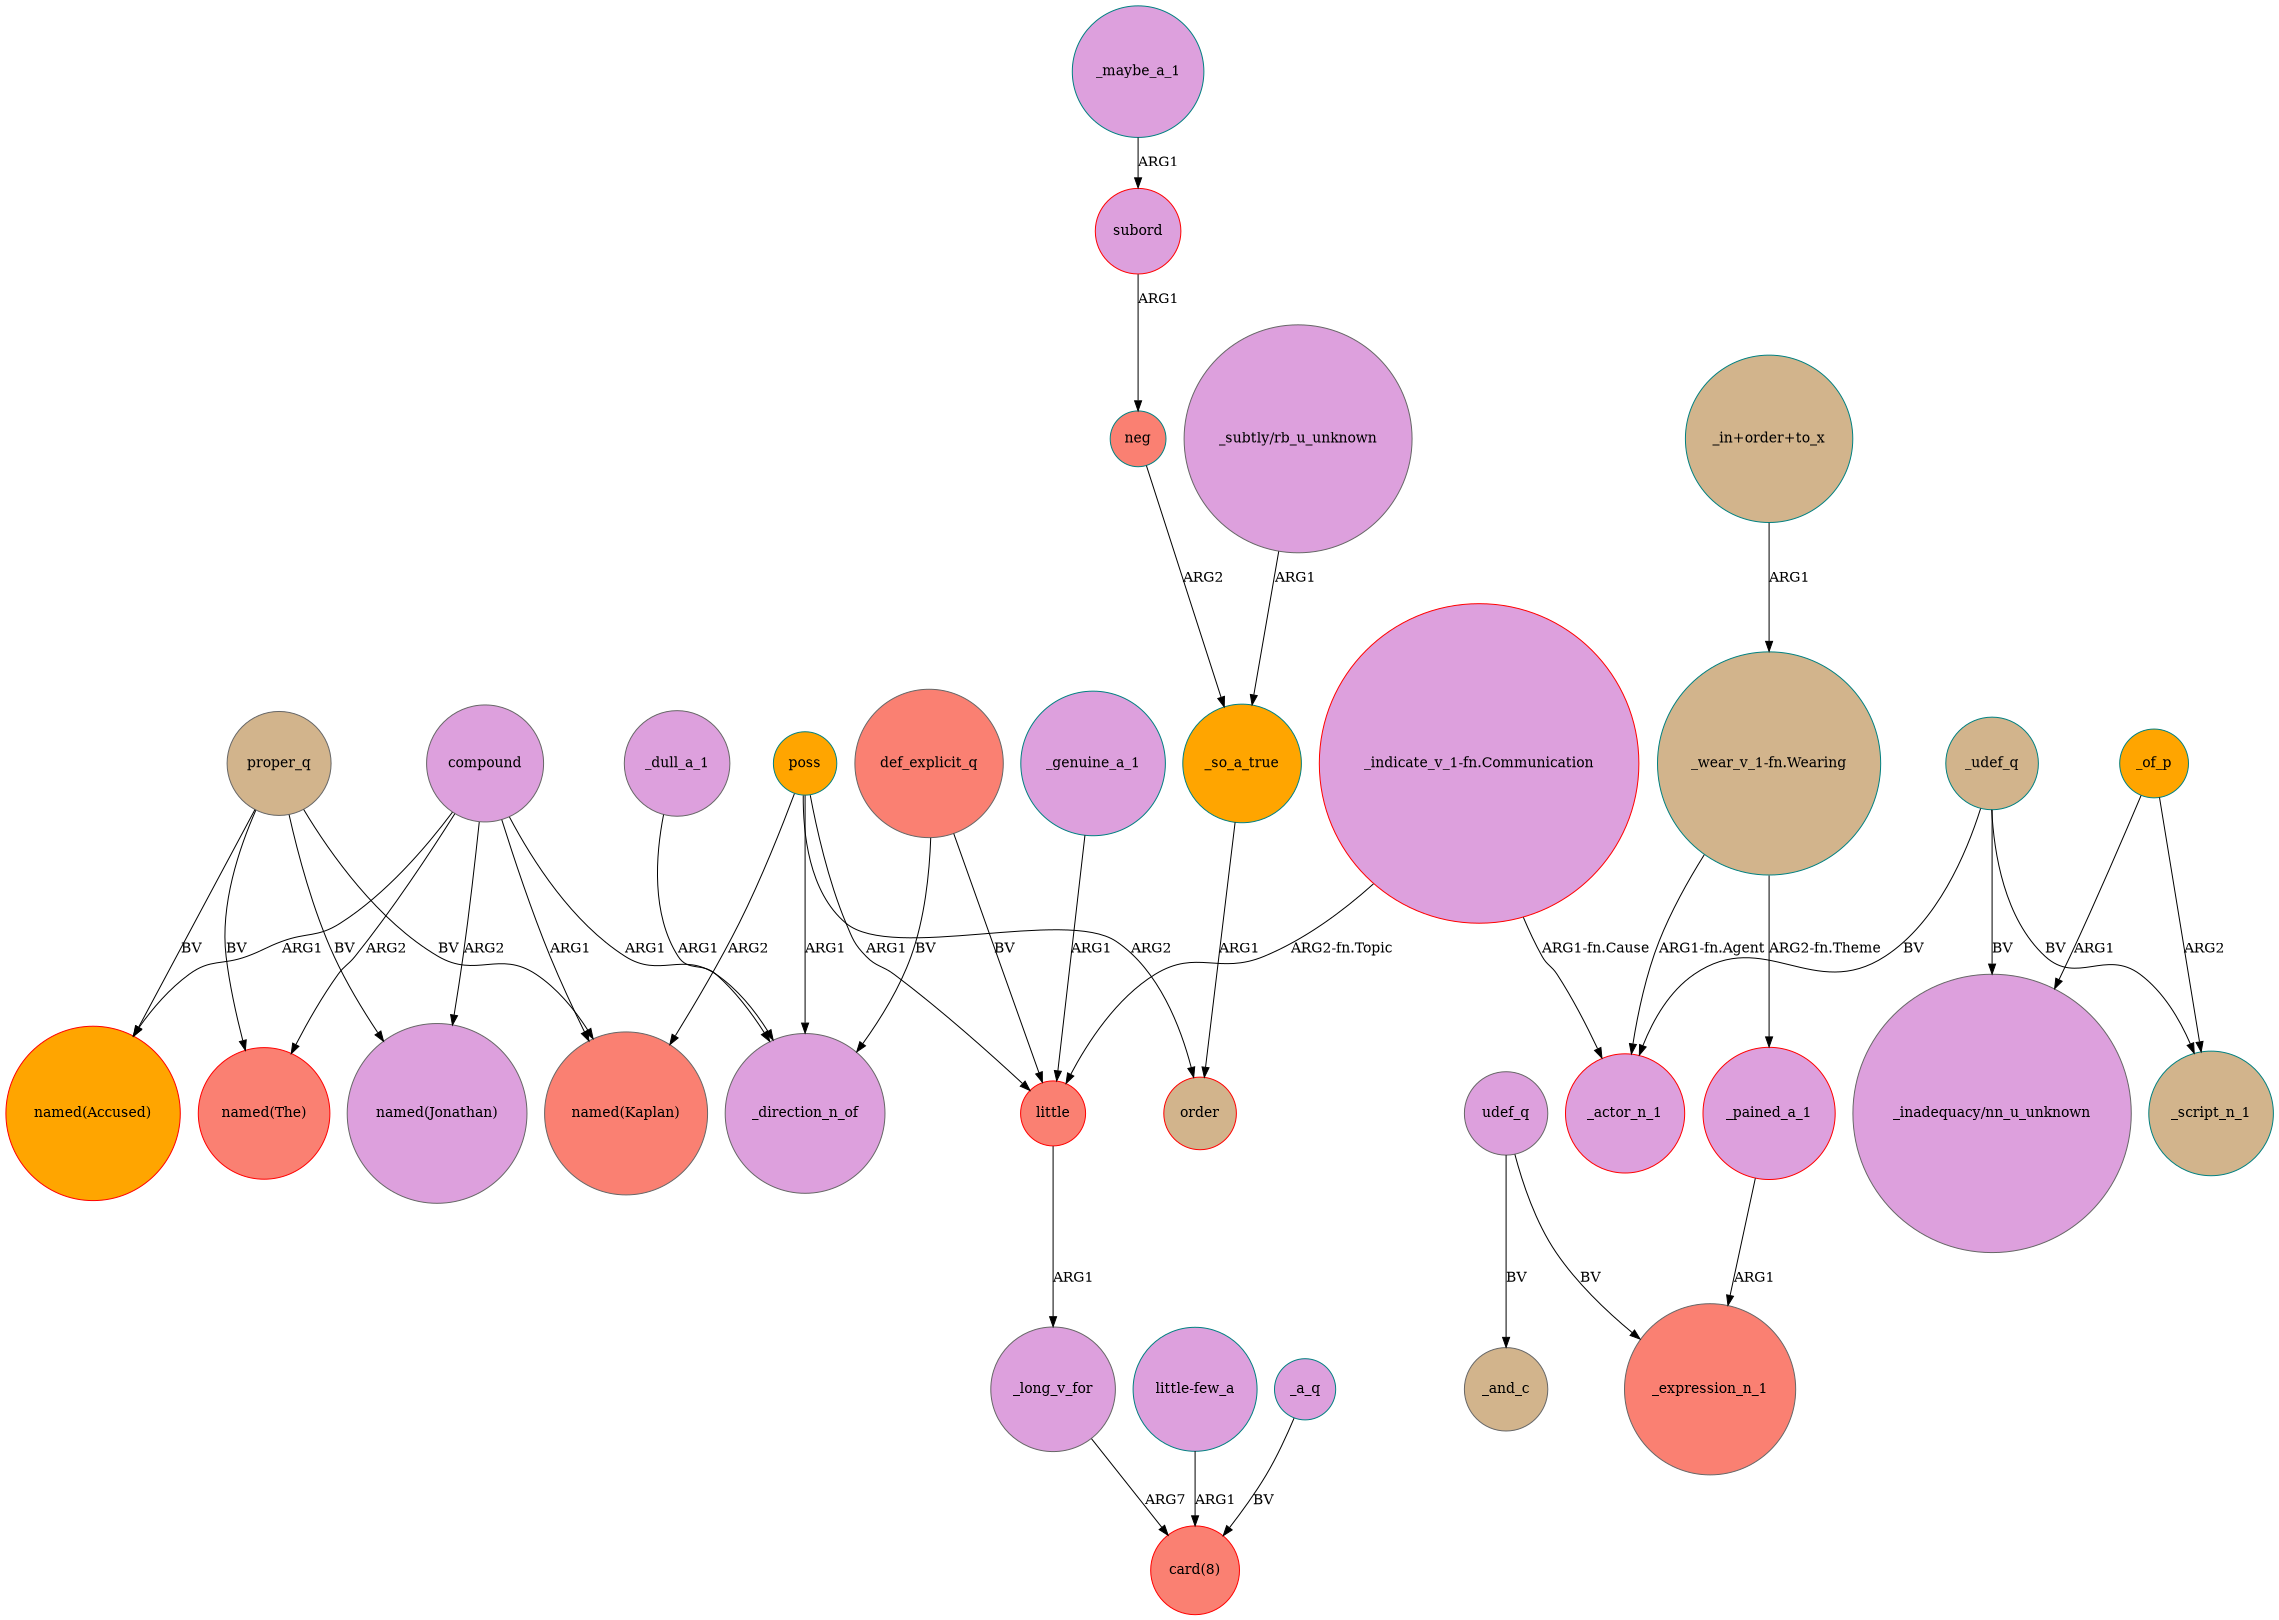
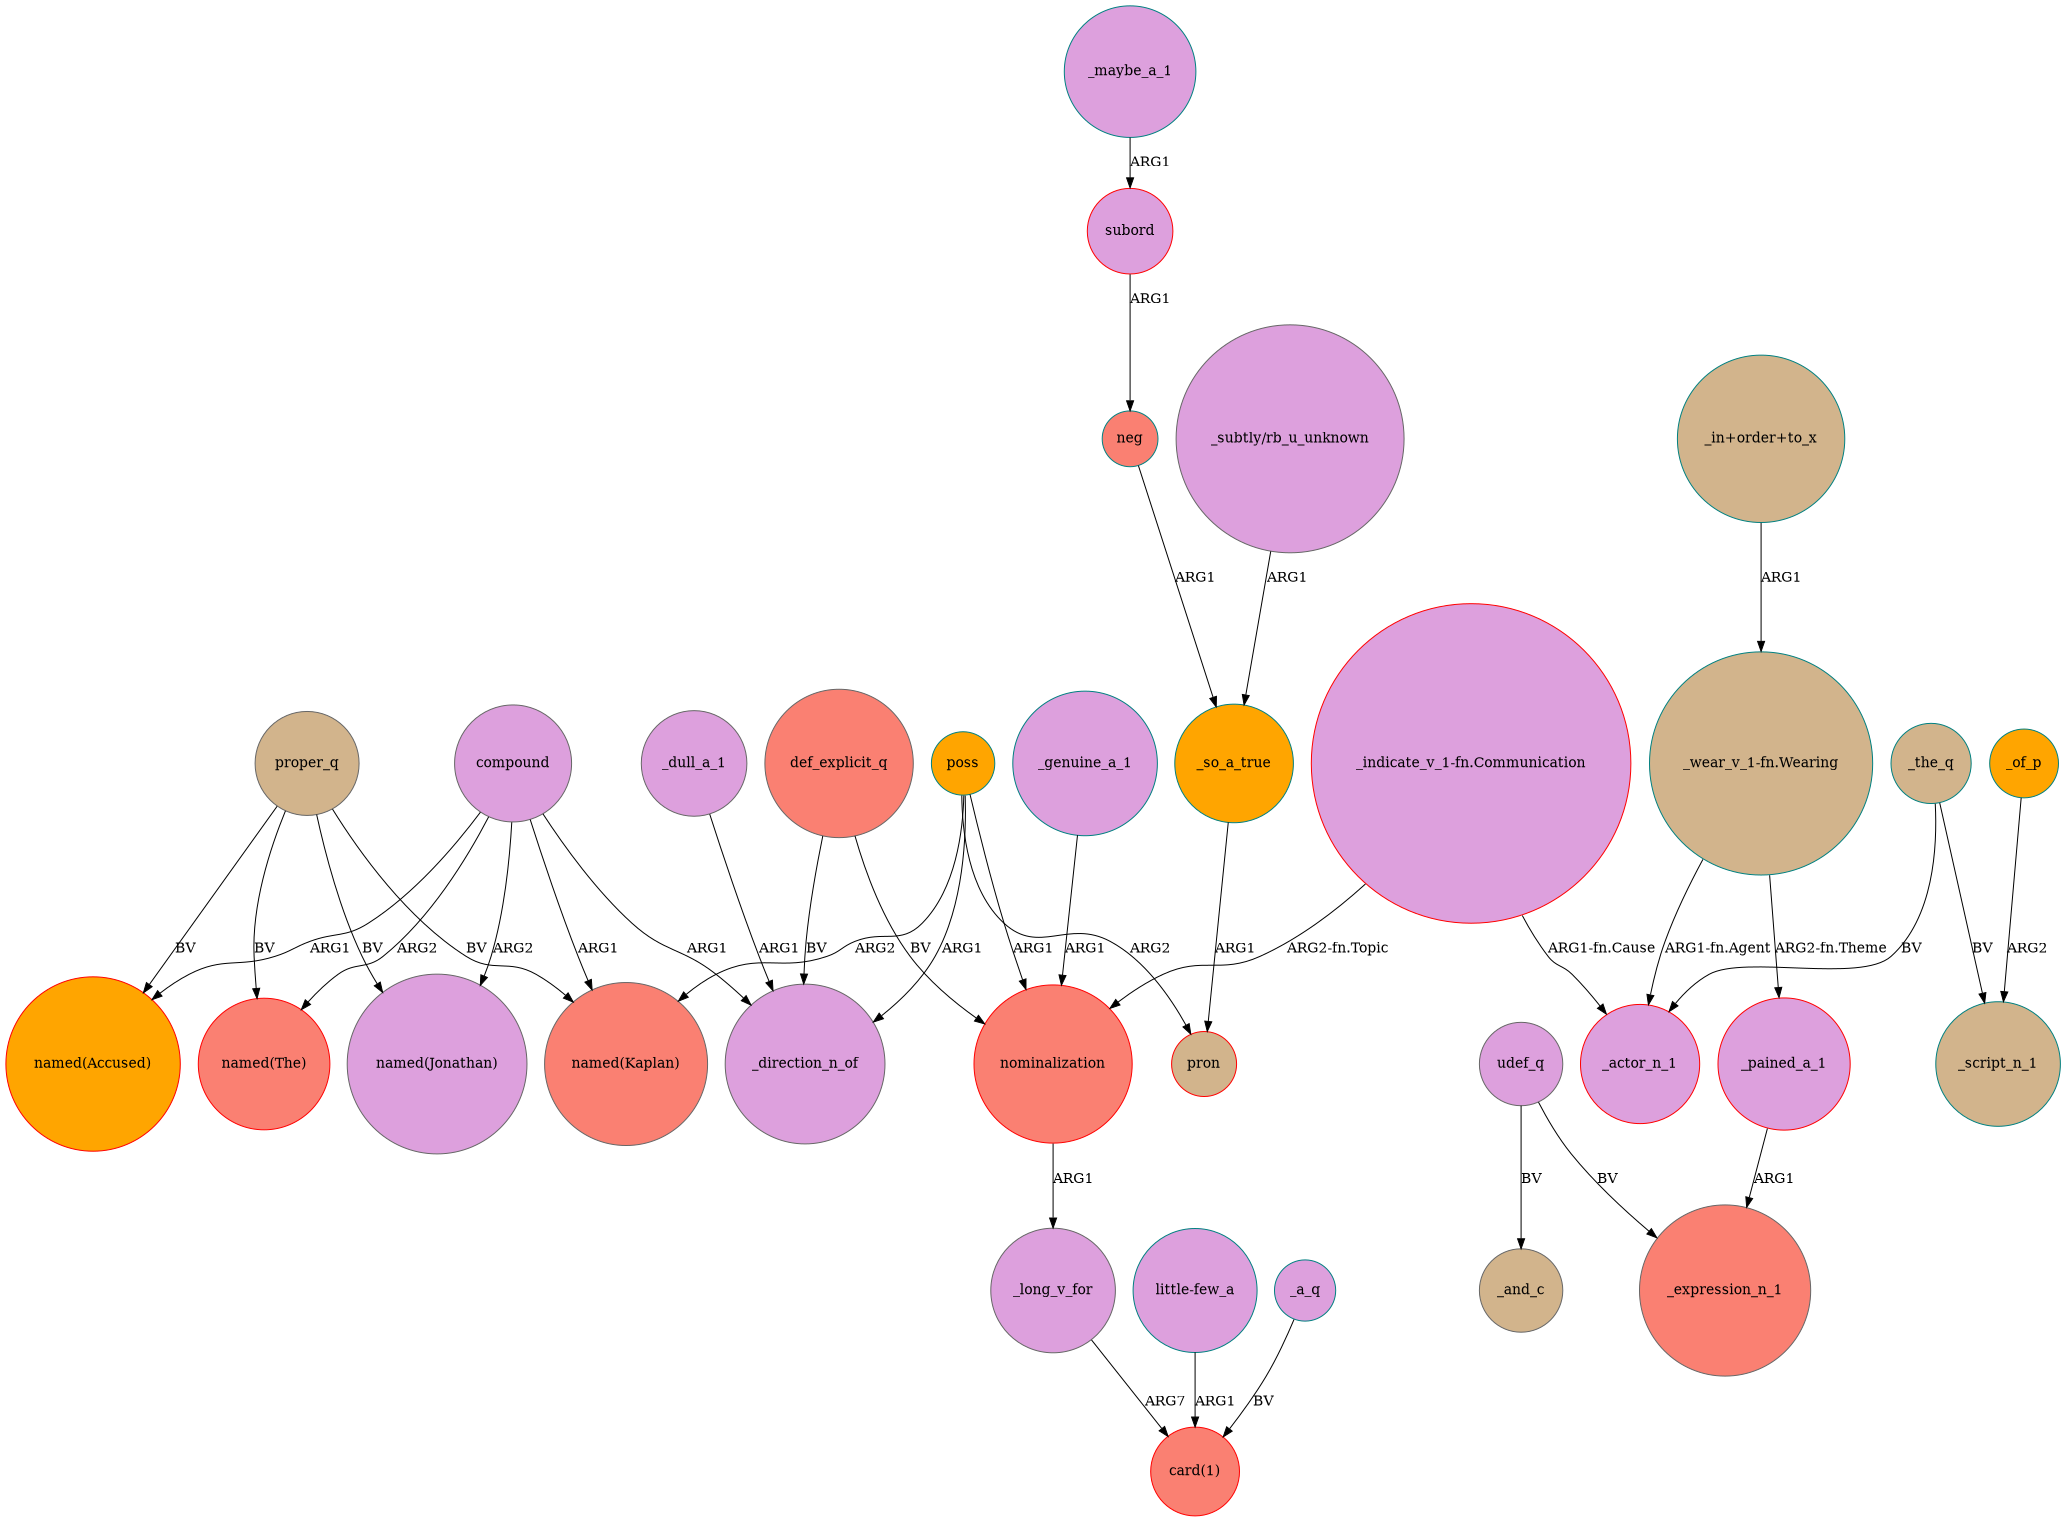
edge "neg" -> "_so_a_true": label "ARG2" -> "ARG1"
node "_udef_q": label "_udef_q" -> "_the_q"
node "little": label "little" -> "nominalization"
node "order": label "order" -> "pron"
node "_inadequacy/nn_u_unknown": removed
node "card(8)": label "card(8)" -> "card(1)"
